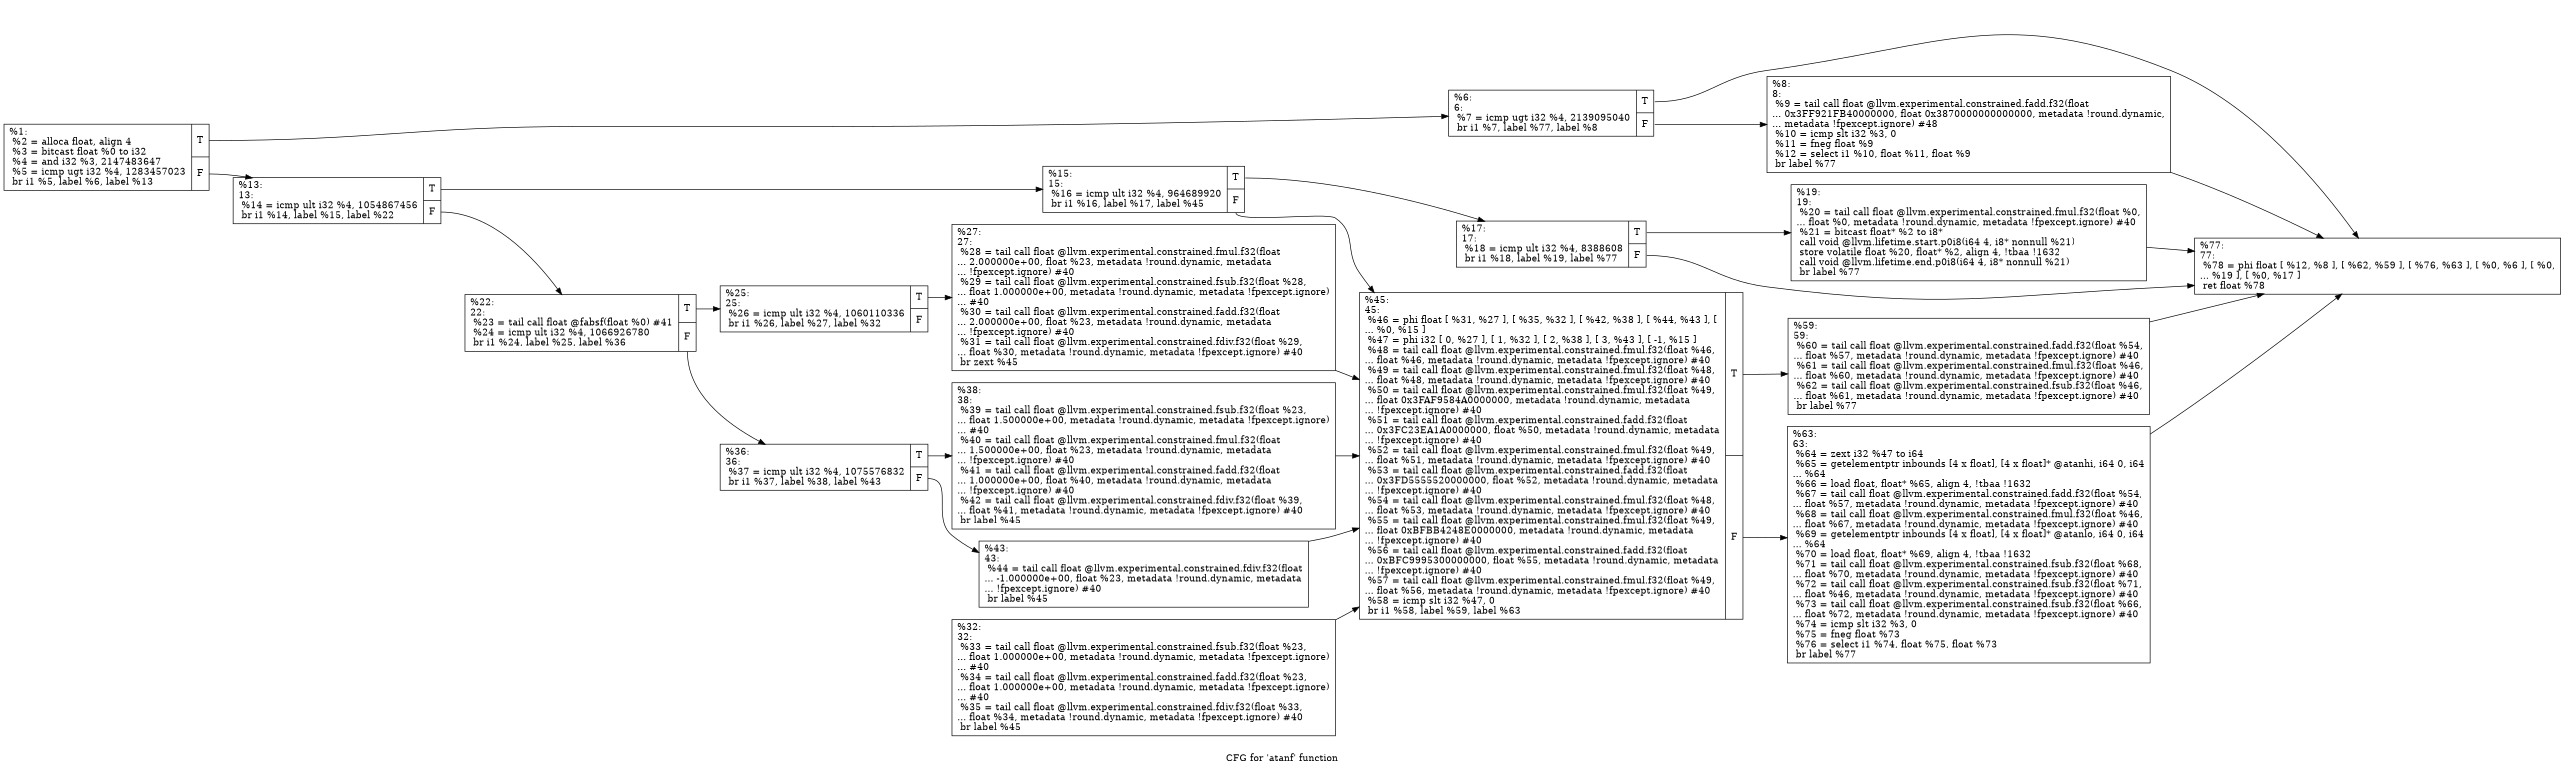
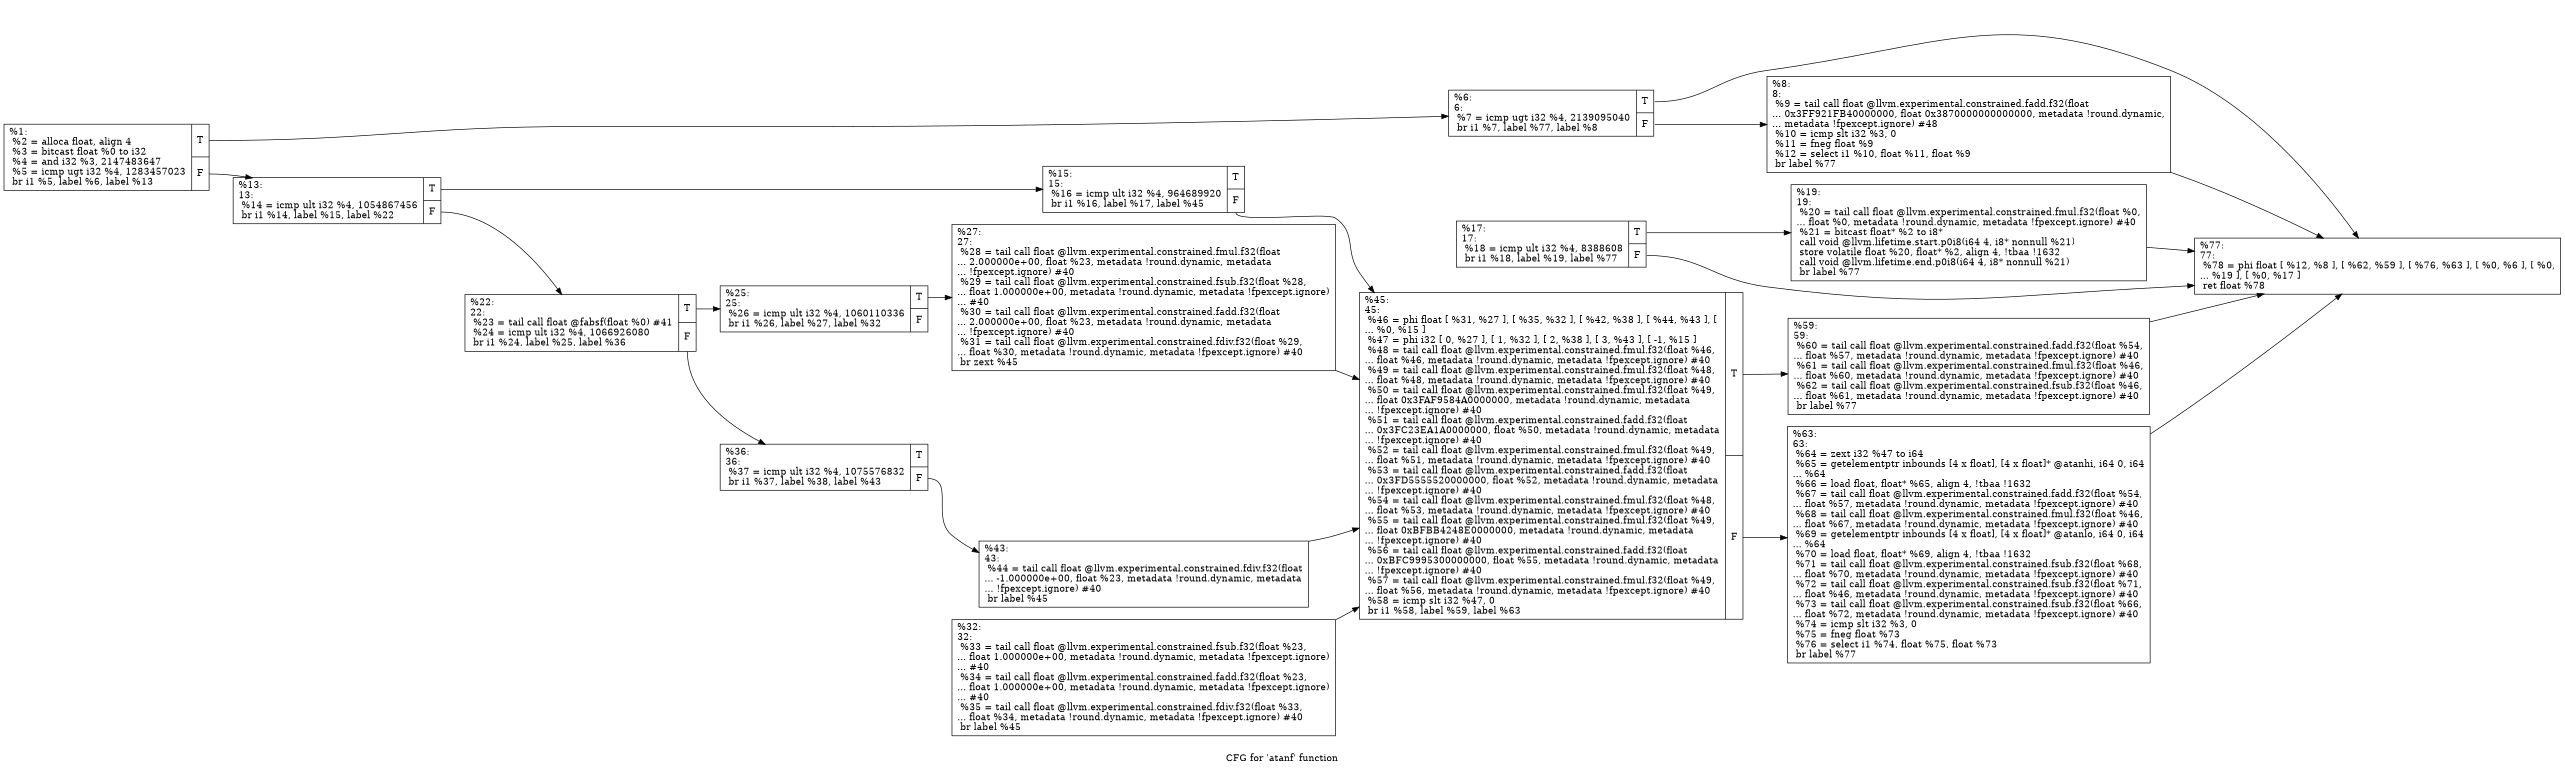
edge "%15:" -> "%17:": removed
node "%22:": text "%24 = icmp ult i32 %4, 1066926780" -> "%24 = icmp ult i32 %4, 1066926080"
node "%38:": removed
